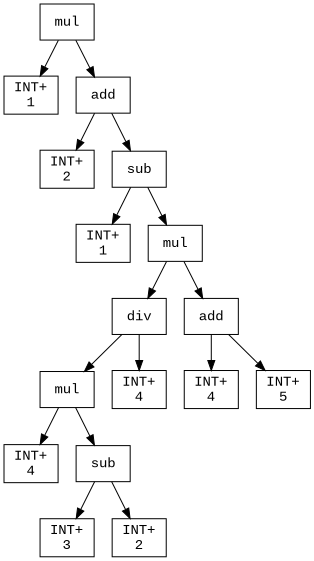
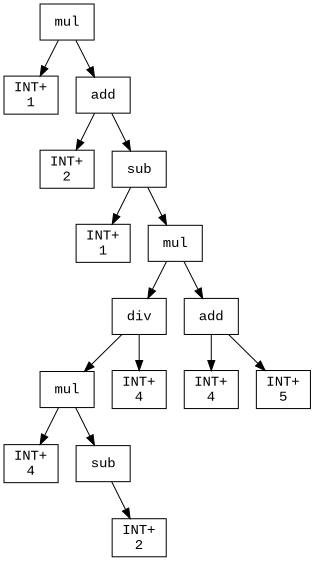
node "INT+ 3": removed
